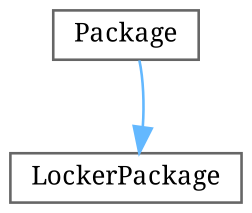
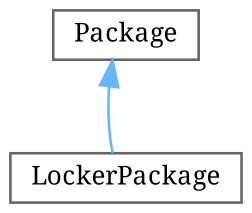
edge "Package" -> "LockerPackage": reversed
